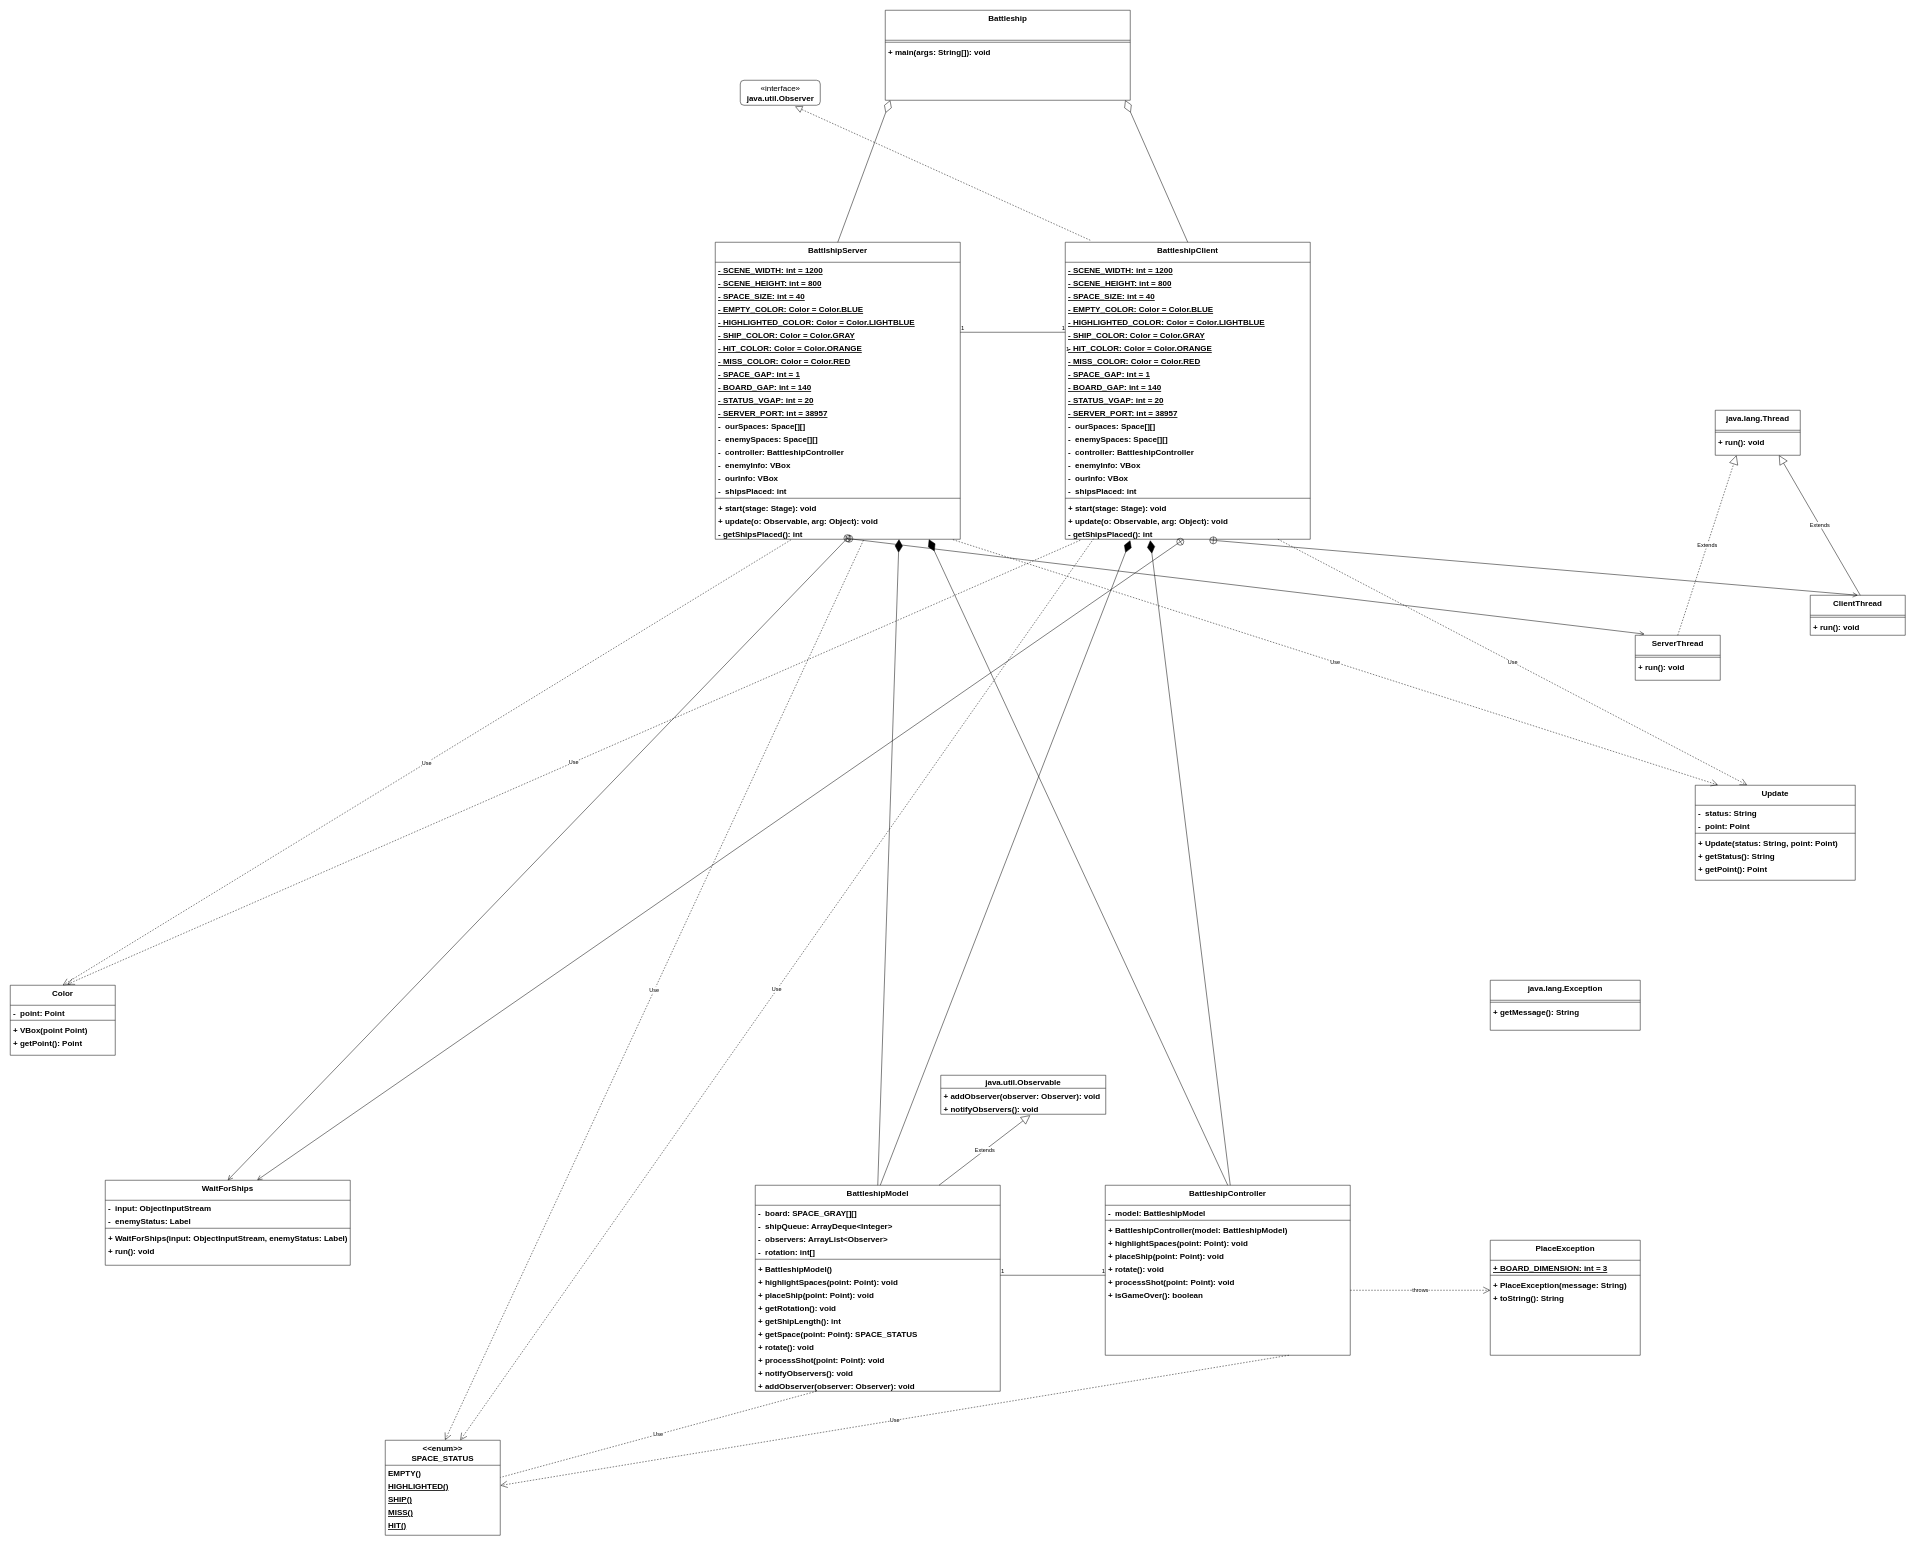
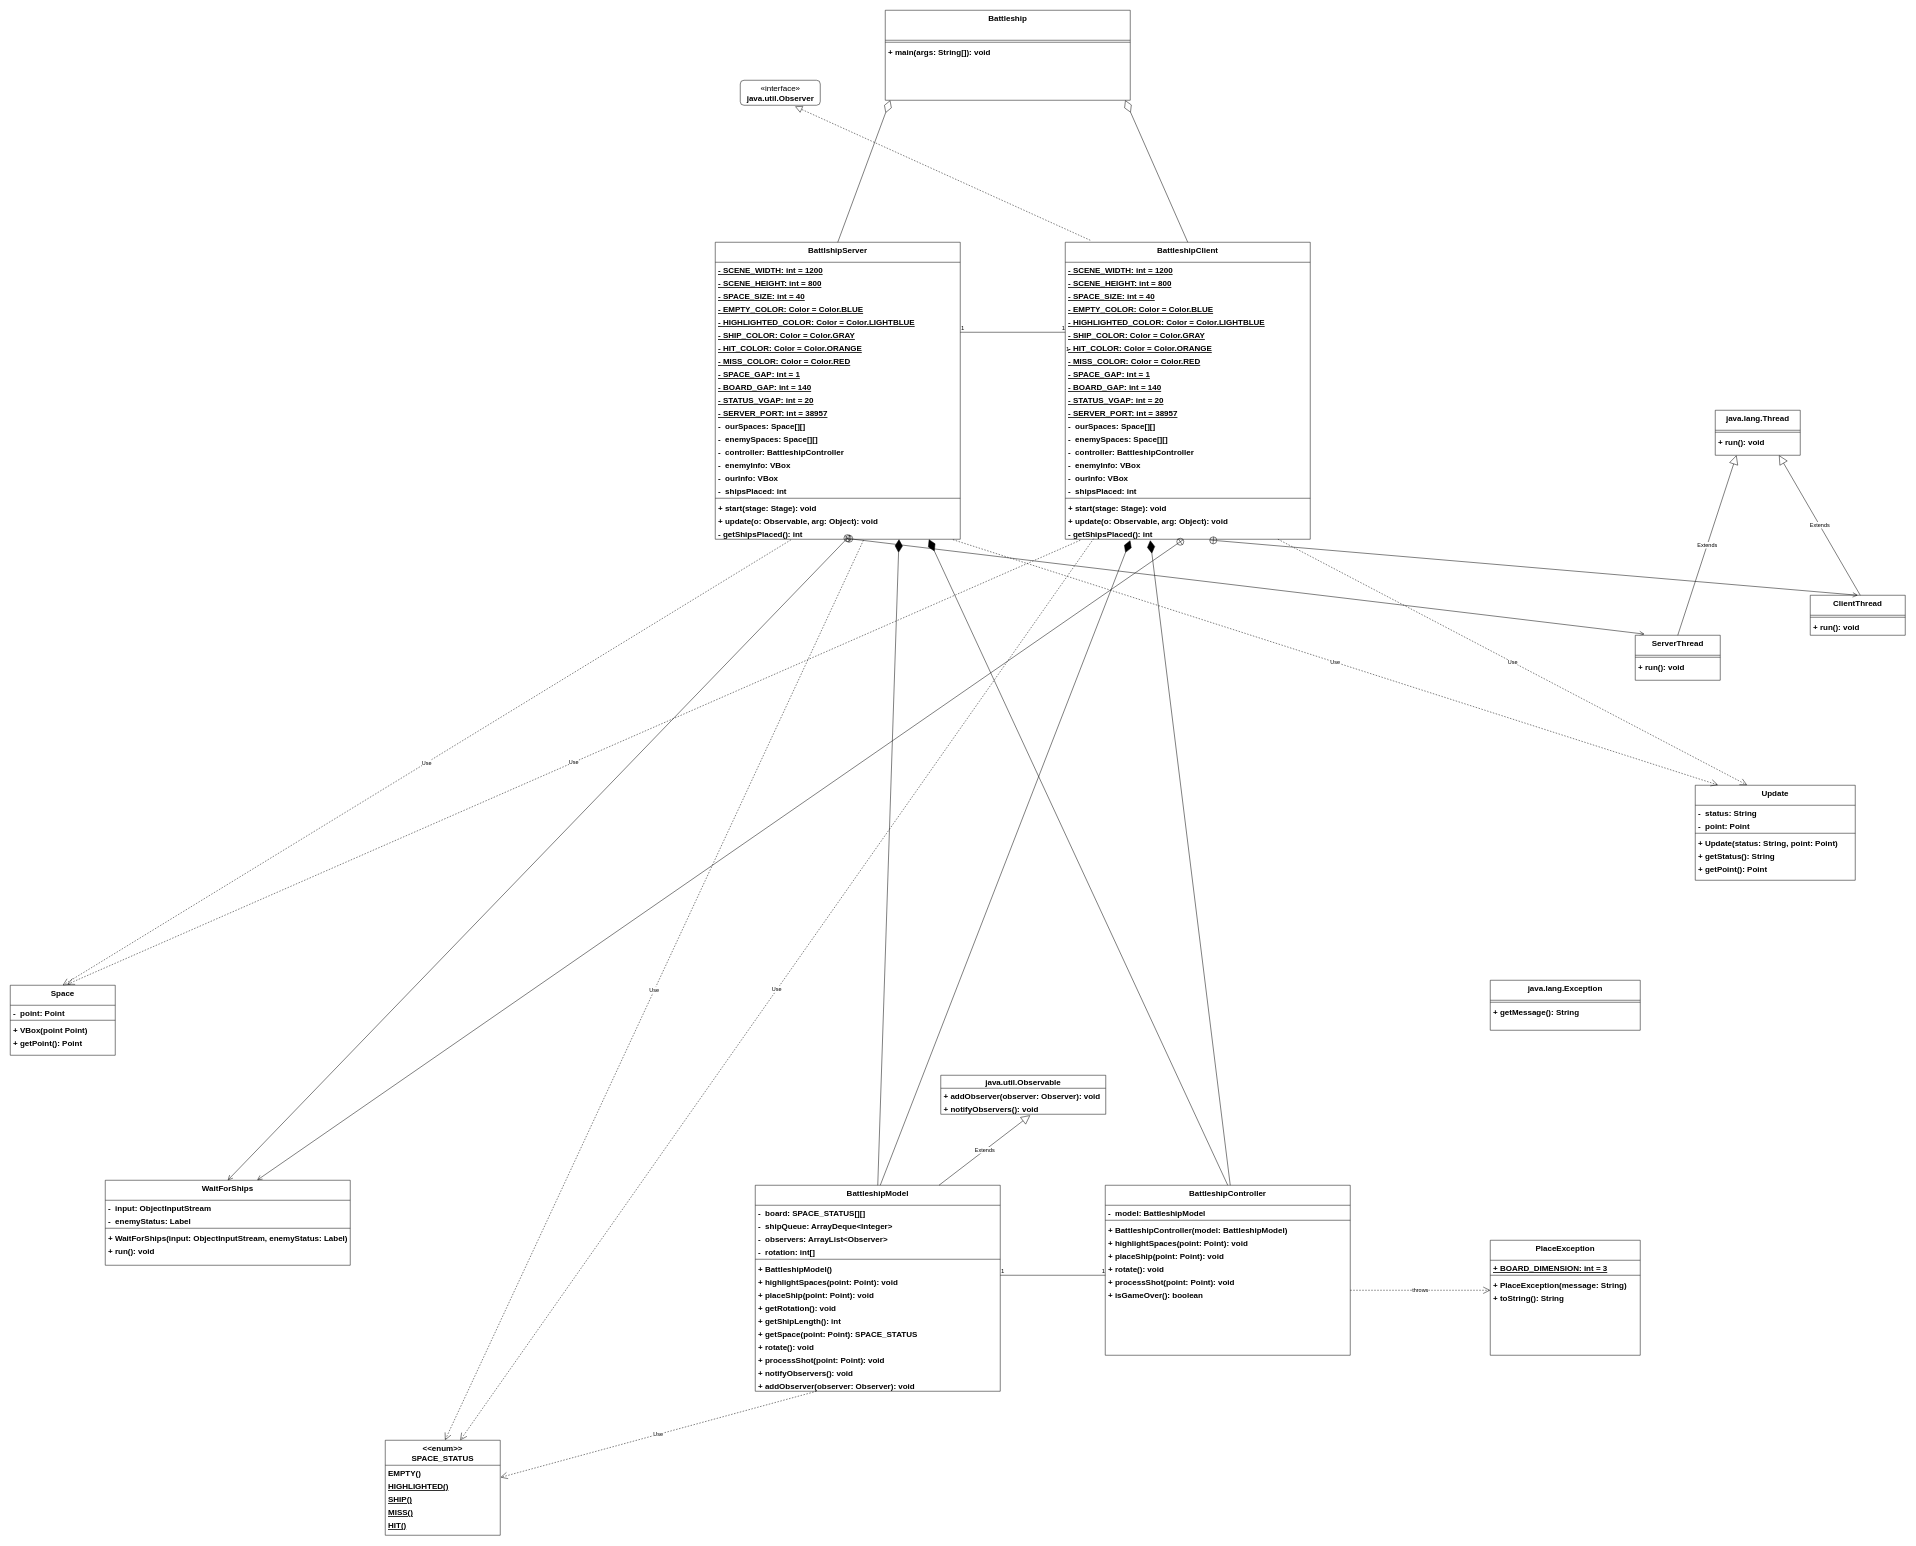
edge "ServerThread" -> "java.lang.Thread": style dashed -> solid
node "Color": label "Color" -> "Space"
node "- board: SPACE_GRAY[][]": label "- board: SPACE_GRAY[][]" -> "- board: SPACE_STATUS[][]"
edge "BattleshipController" -> "HIGHLIGHTED()": removed, label "Use"
edge "BattleshipModel" -- "EMPTY()": arrowhead none -> open
